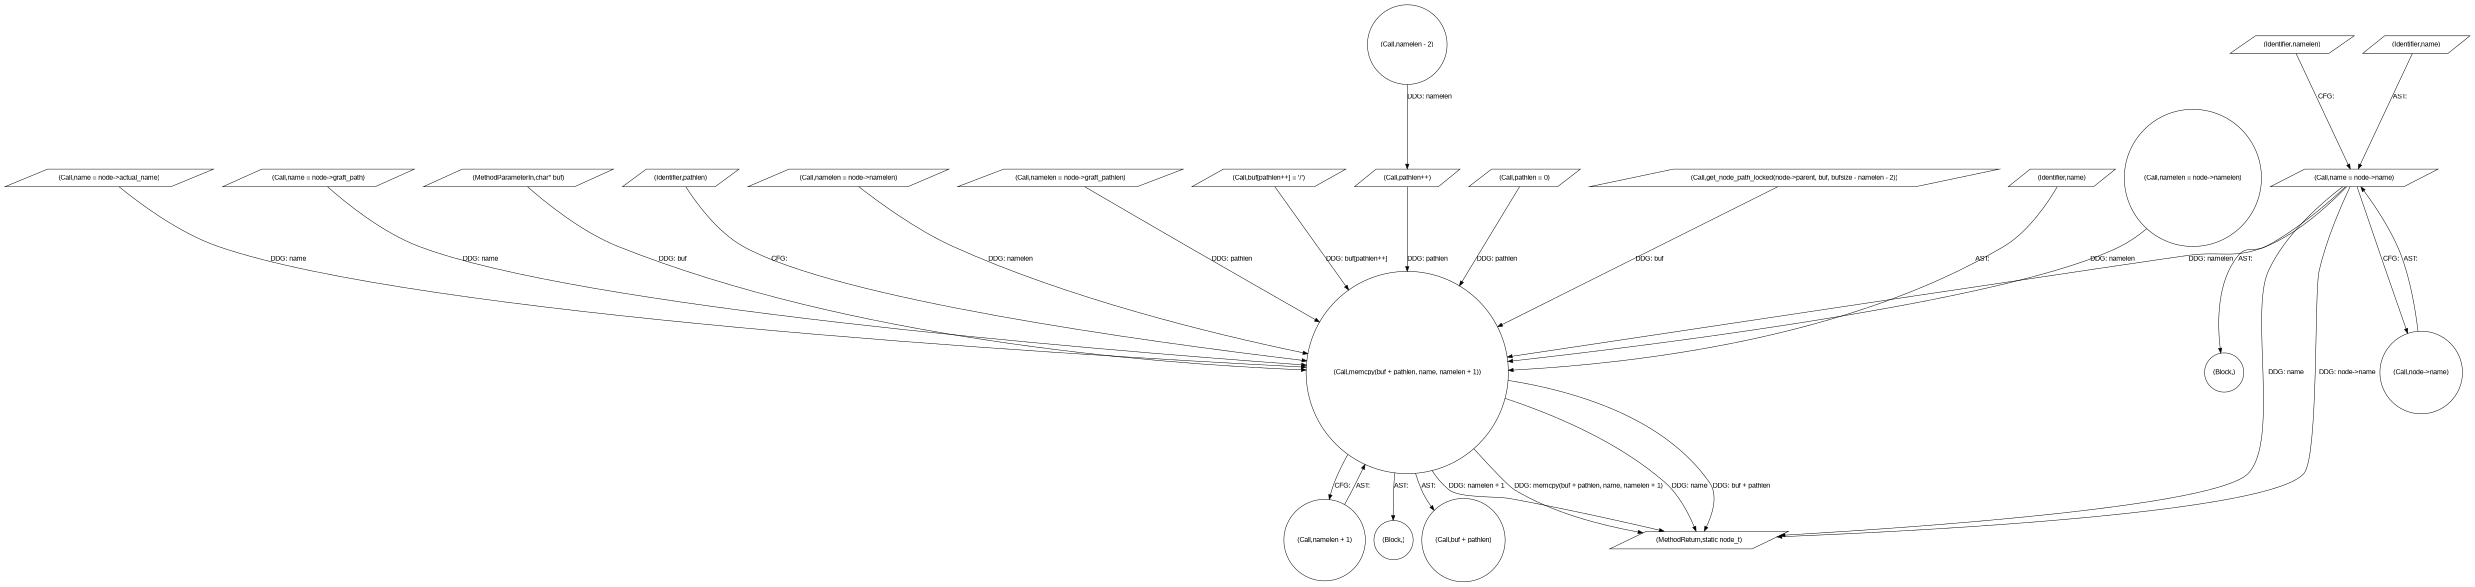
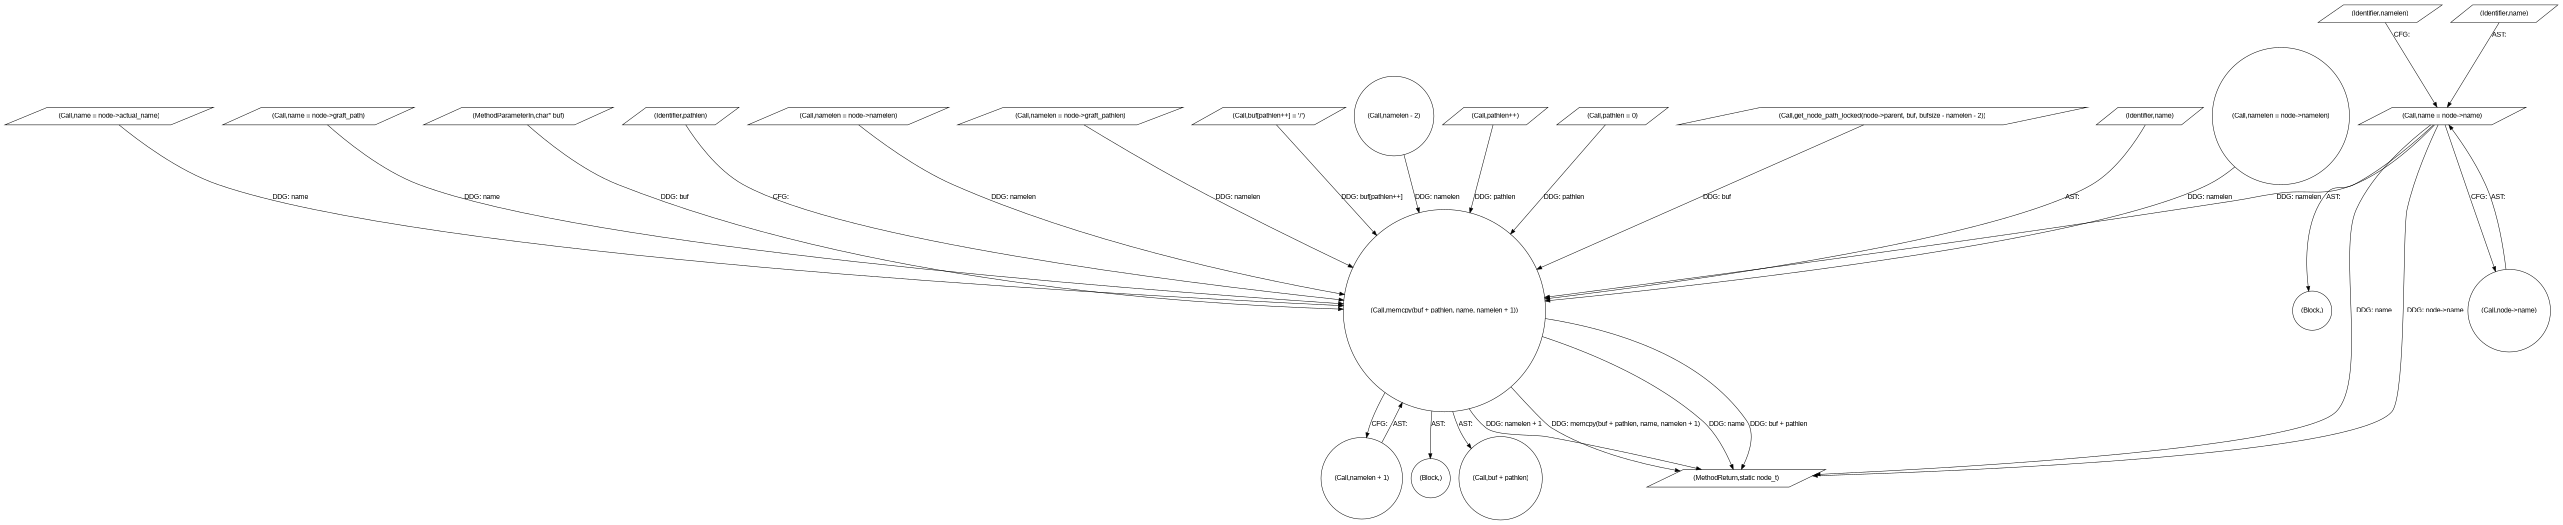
edge "(Call,namelen - 2)" -> "(Call,pathlen++)": now "(Call,namelen - 2)" -> "(Call,memcpy(buf + pathlen, name, namelen + 1))"
edge "(Call,namelen = node->graft_pathlen)" -> "(Call,memcpy(buf + pathlen, name, namelen + 1))": label "DDG: pathlen" -> "DDG: namelen"
